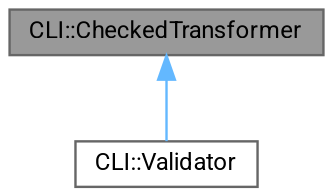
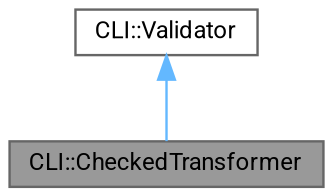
edge "CLI::Validator" -> "CLI::CheckedTransformer": reversed
